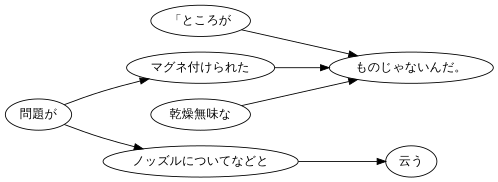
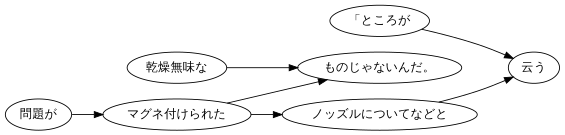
edge "「ところが" -> "ものじゃないんだ。": now "「ところが" -> "云う"
edge "問題が" -> "ノッズルについてなどと": now "マグネ付けられた" -> "ノッズルについてなどと"
